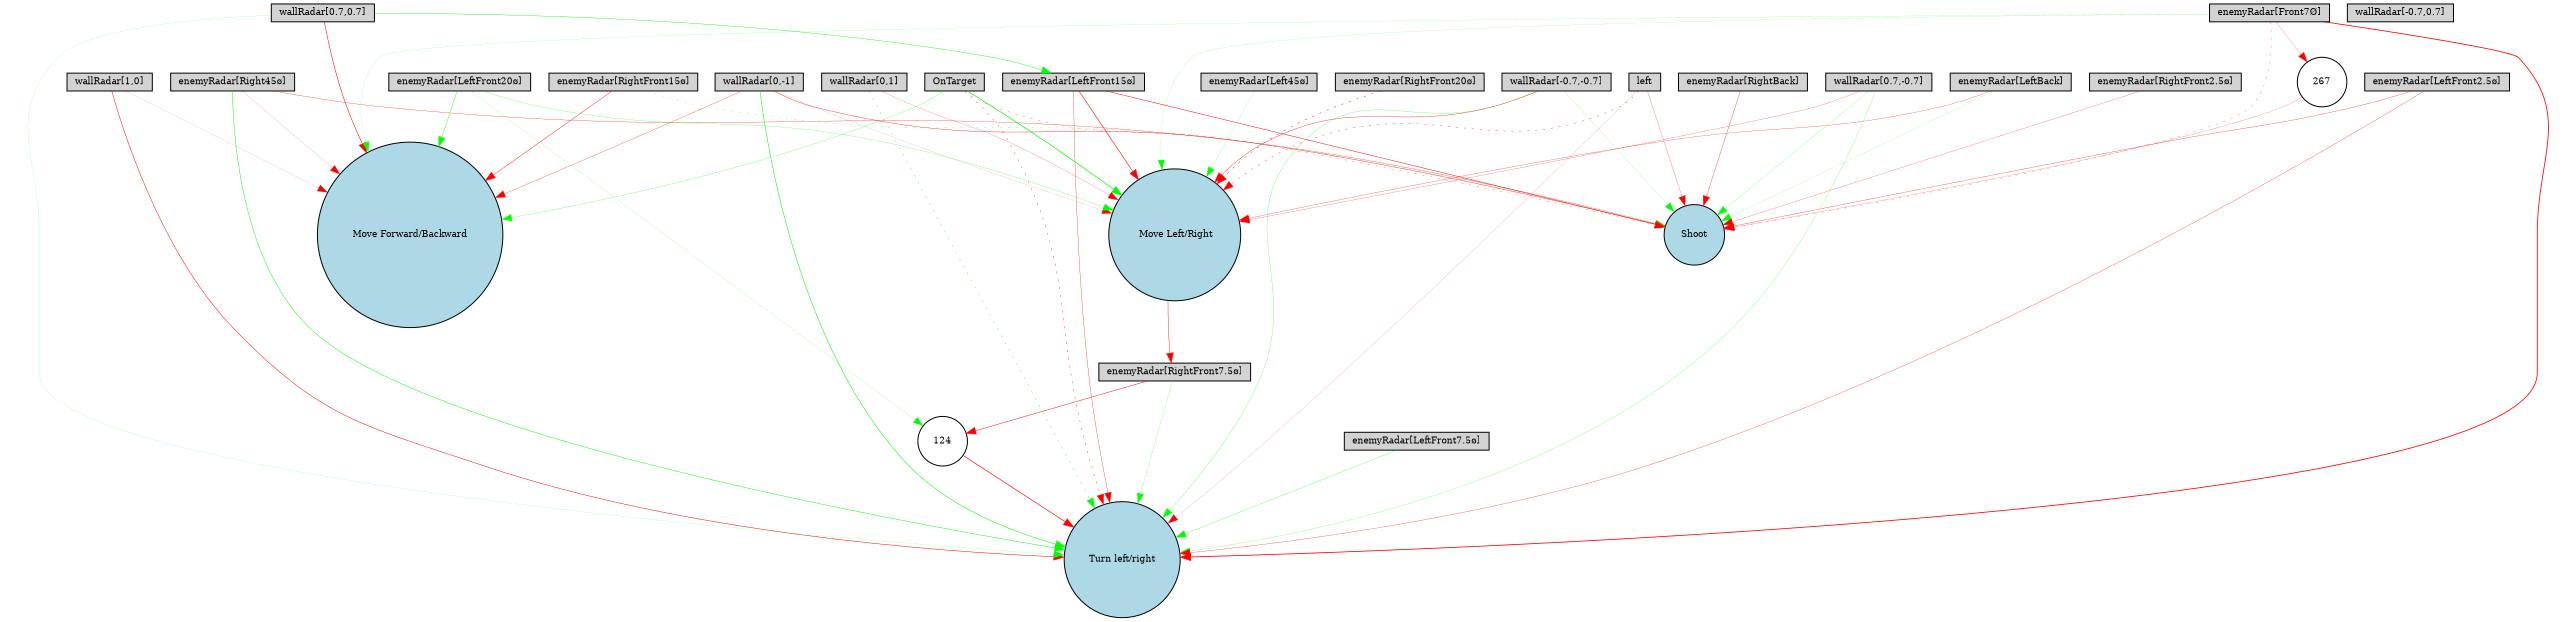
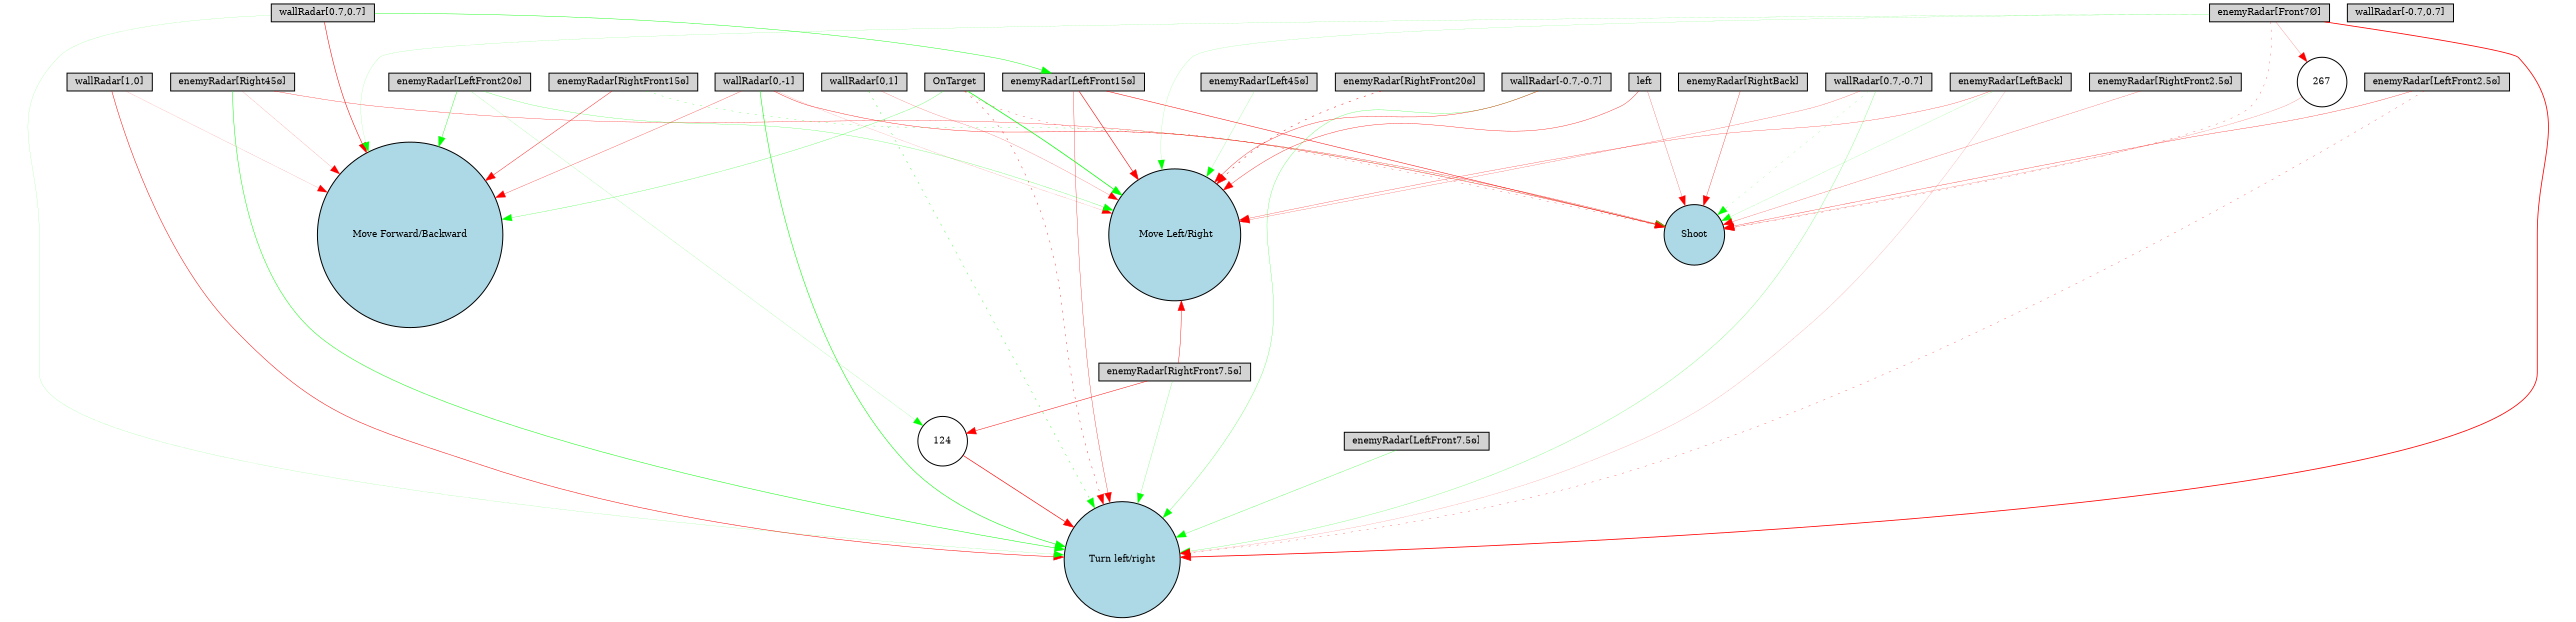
edge "left" -> "Move Left/Right": style dotted -> solid
edge "wallRadar[-0.7,-0.7]" -> "Shoot": removed
edge "wallRadar[0.7,-0.7]" -> "Shoot": style solid -> dotted
edge "left" -> "Turn left/right": now "enemyRadar[LeftBack]" -> "Turn left/right"
edge "Move Left/Right" -> "enemyRadar[RightFront7.5ø]": reversed
edge "enemyRadar[LeftFront2.5ø]" -> "Turn left/right": style solid -> dotted
